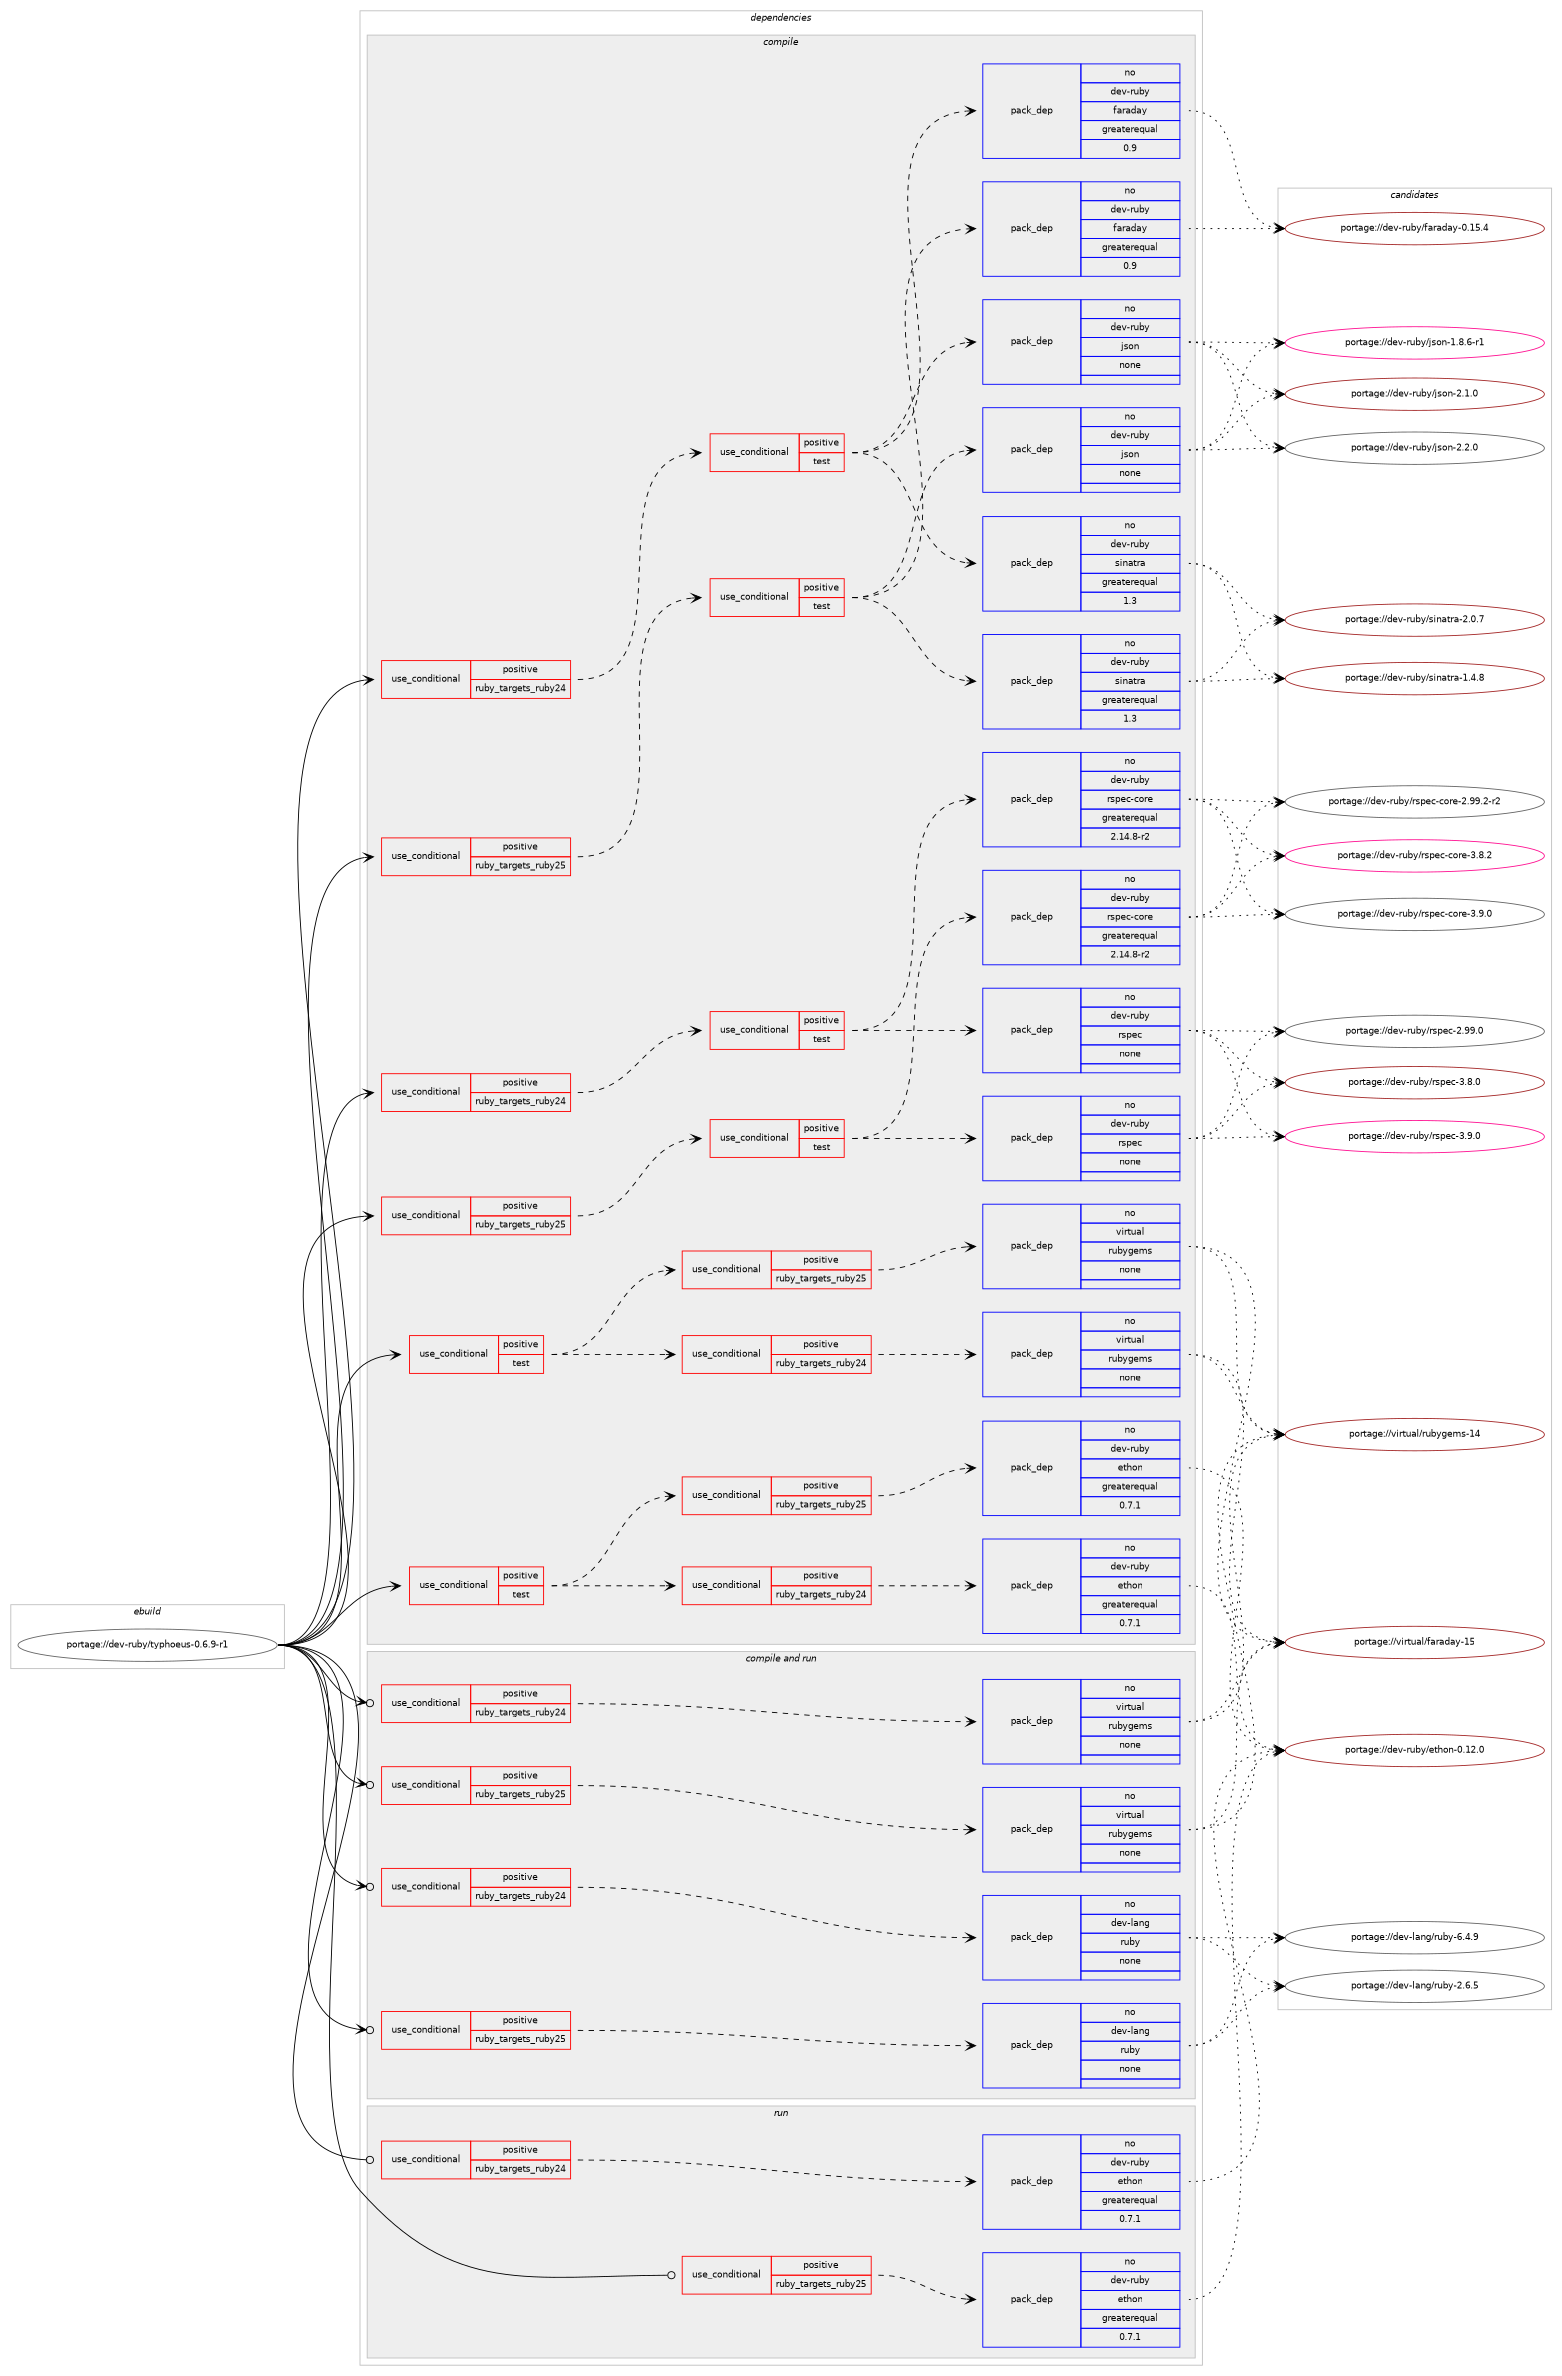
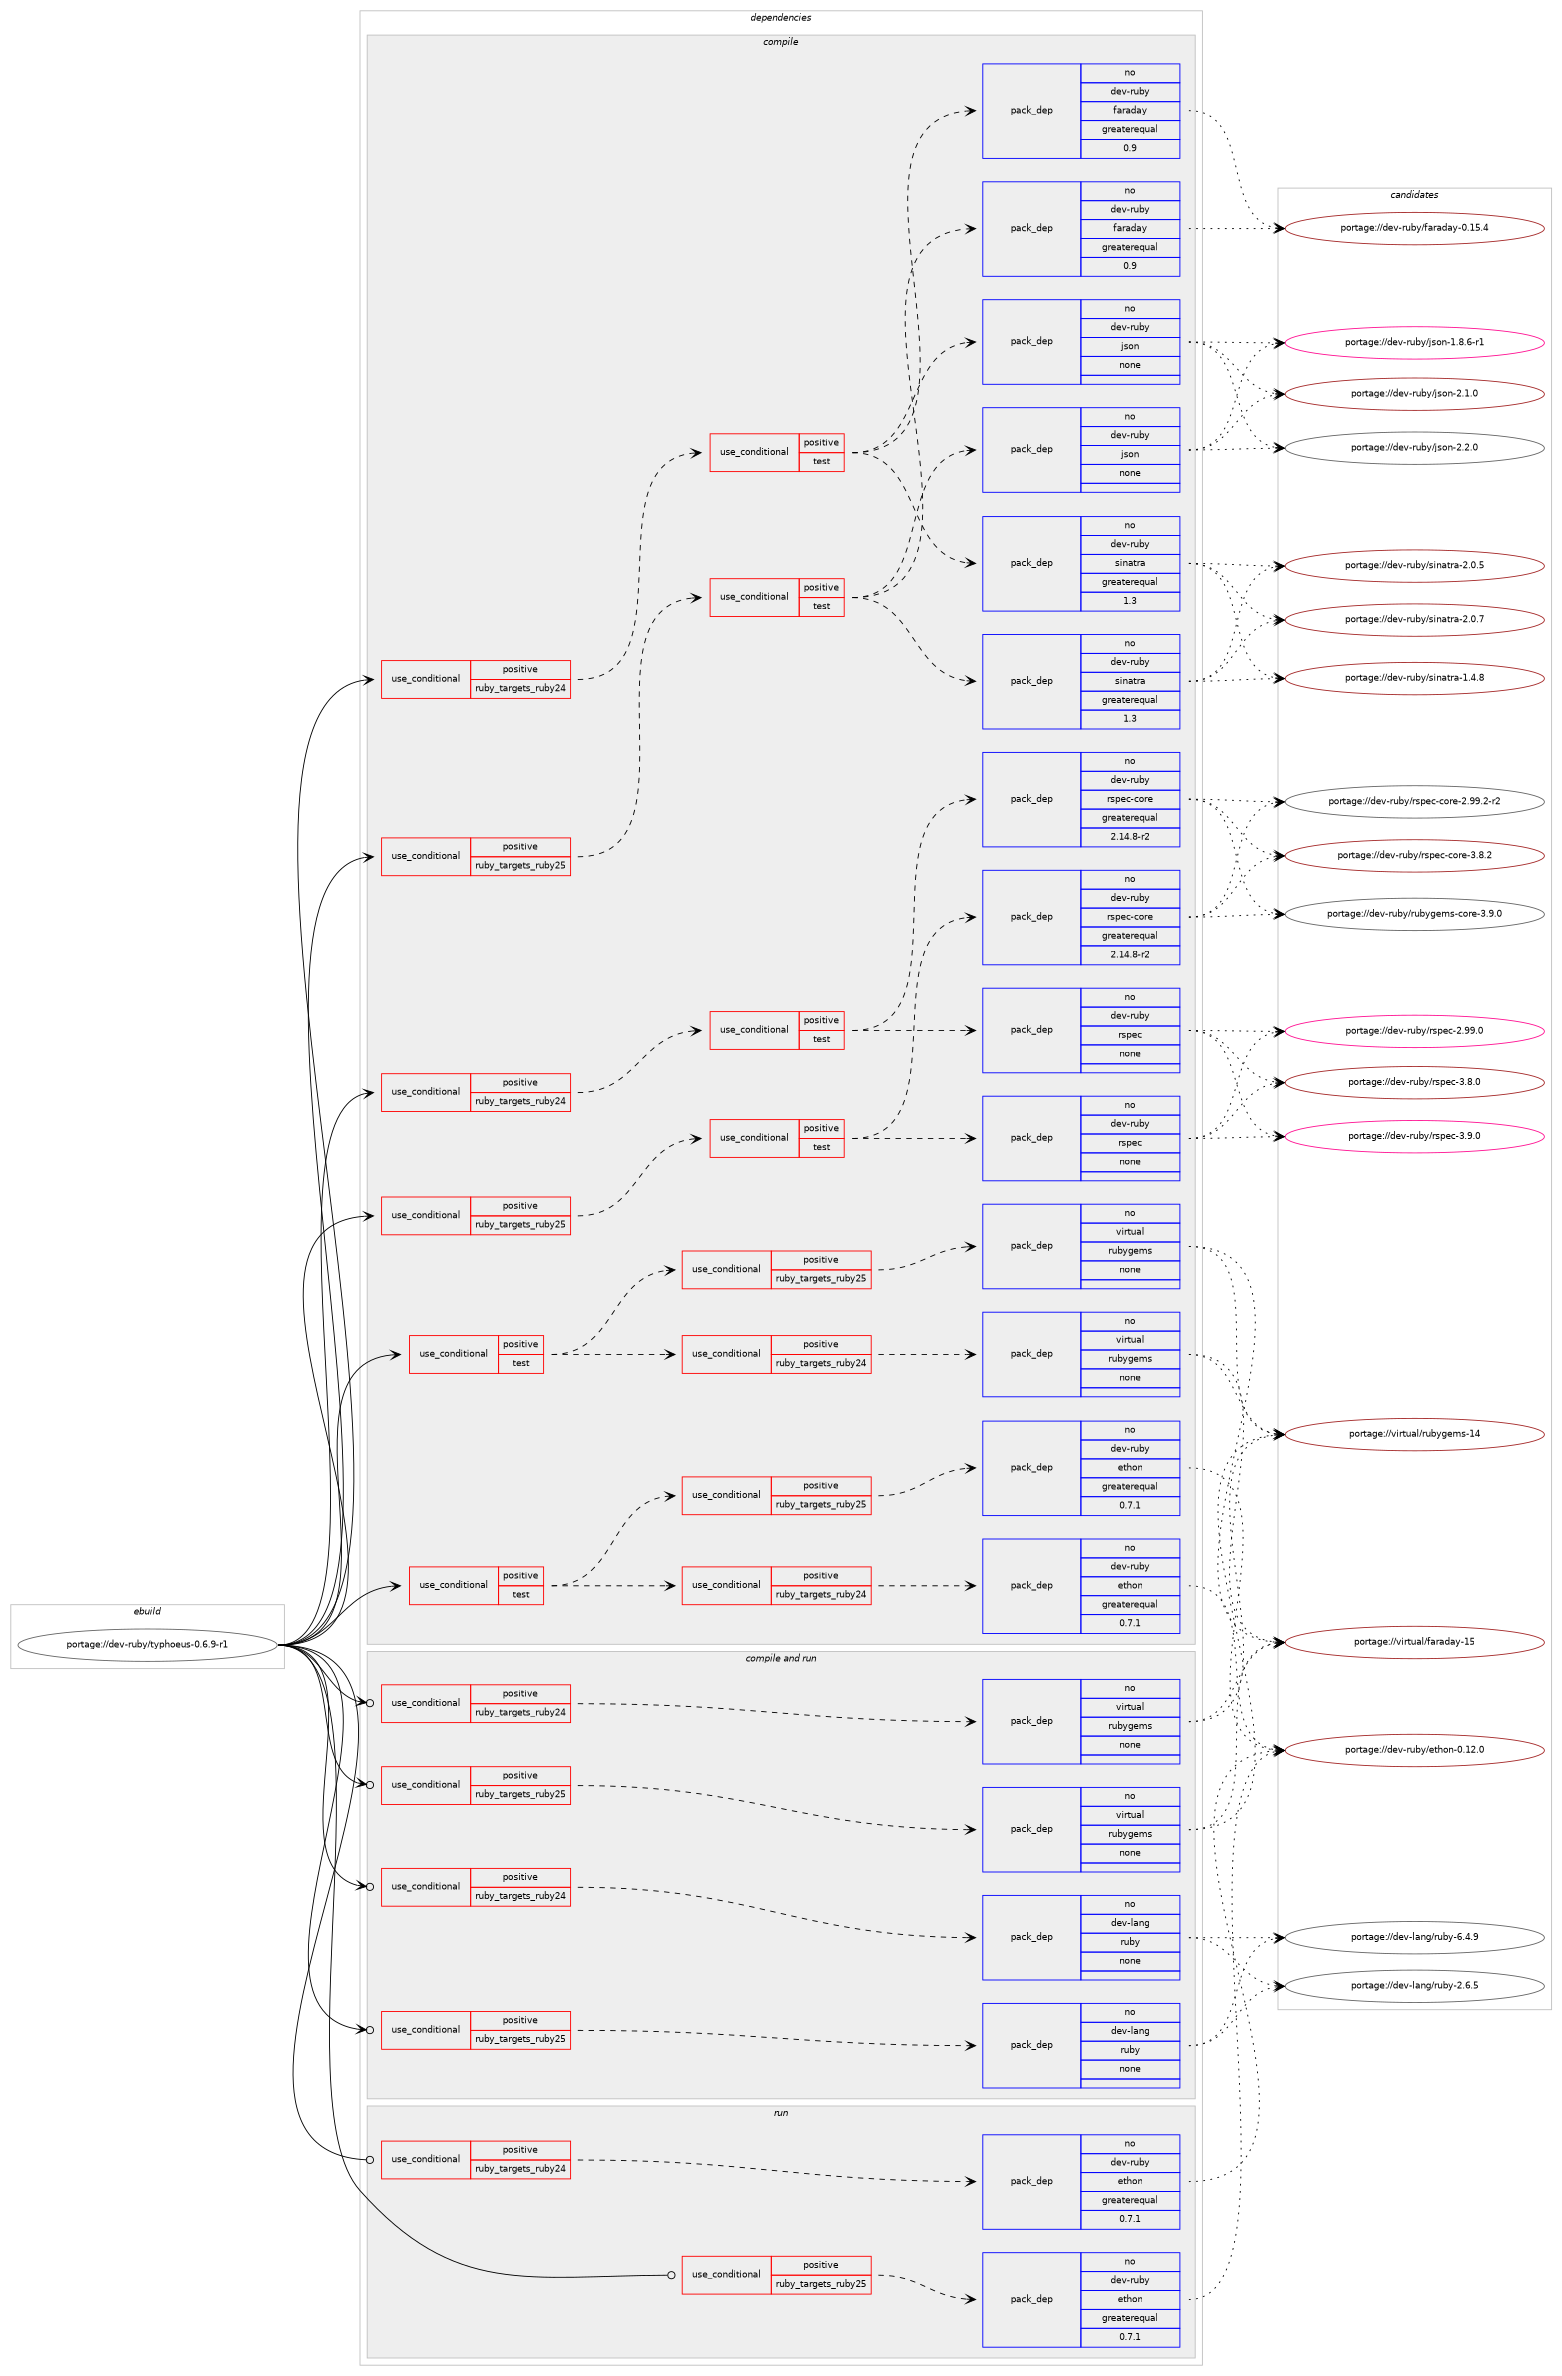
node "portage://dev-ruby/sinatra-2.0.5": added
node "portage://dev-ruby/rspec-core-3.8.2": color deeppink -> brown
node "portage://dev-ruby/rspec-core-3.9.0": label "portage://dev-ruby/rspec-core-3.9.0" -> "portage://dev-ruby/rubygems-core-3.9.0"
node "portage://dev-ruby/rspec-2.99.0": color gray40 -> deeppink
